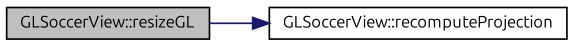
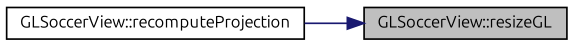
edge "GLSoccerView::resizeGL" -> "GLSoccerView::recomputeProjection": reversed
